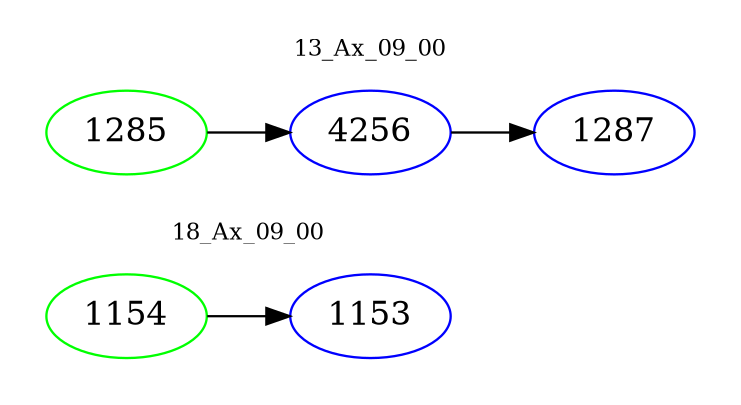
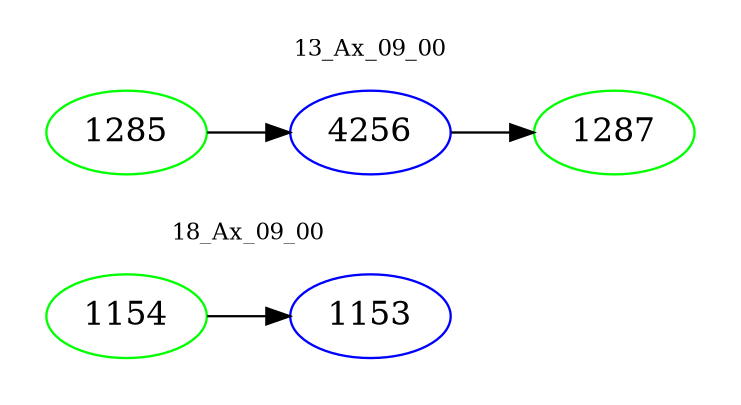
node "1287": color blue -> green
